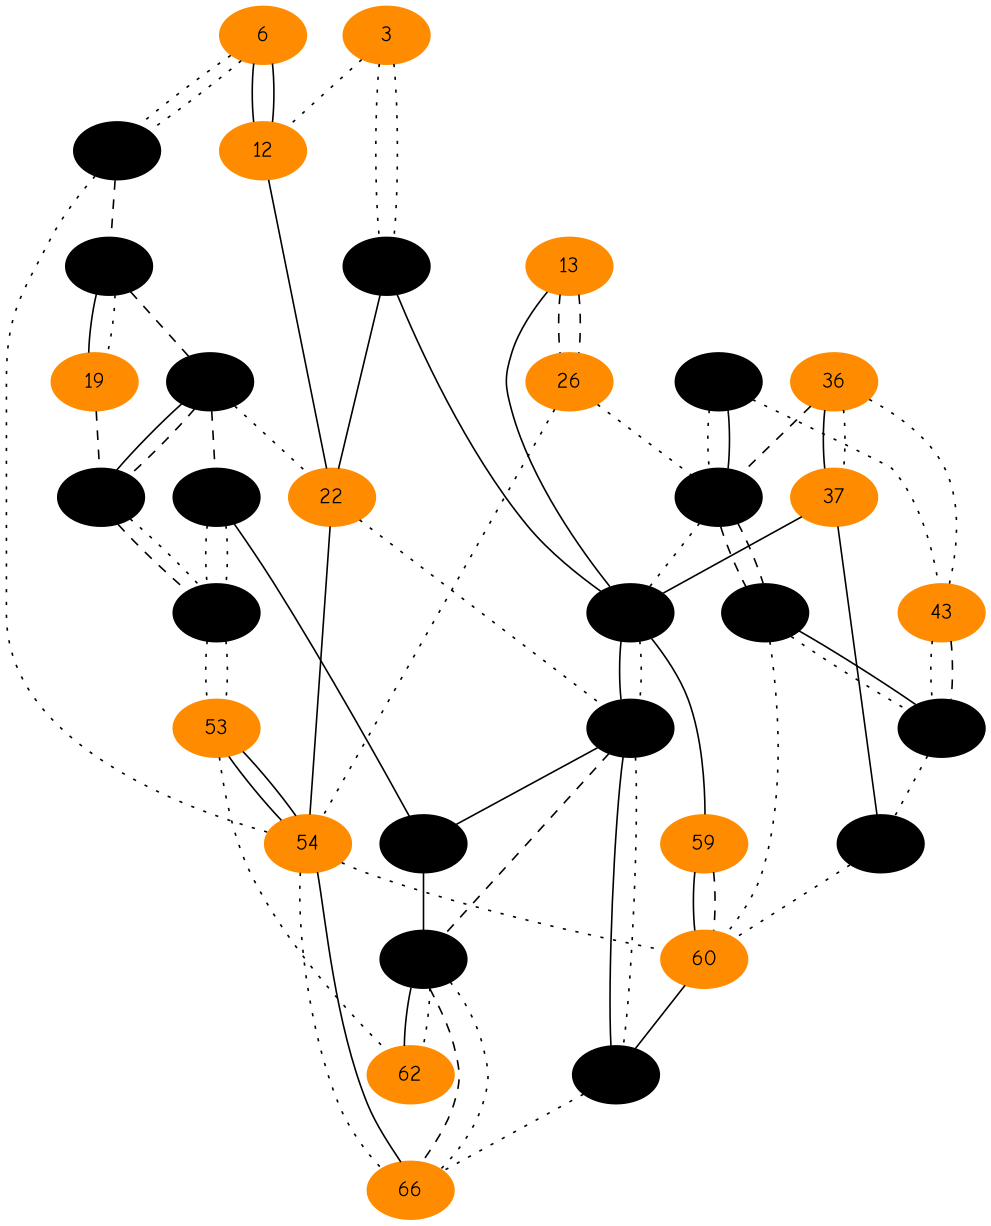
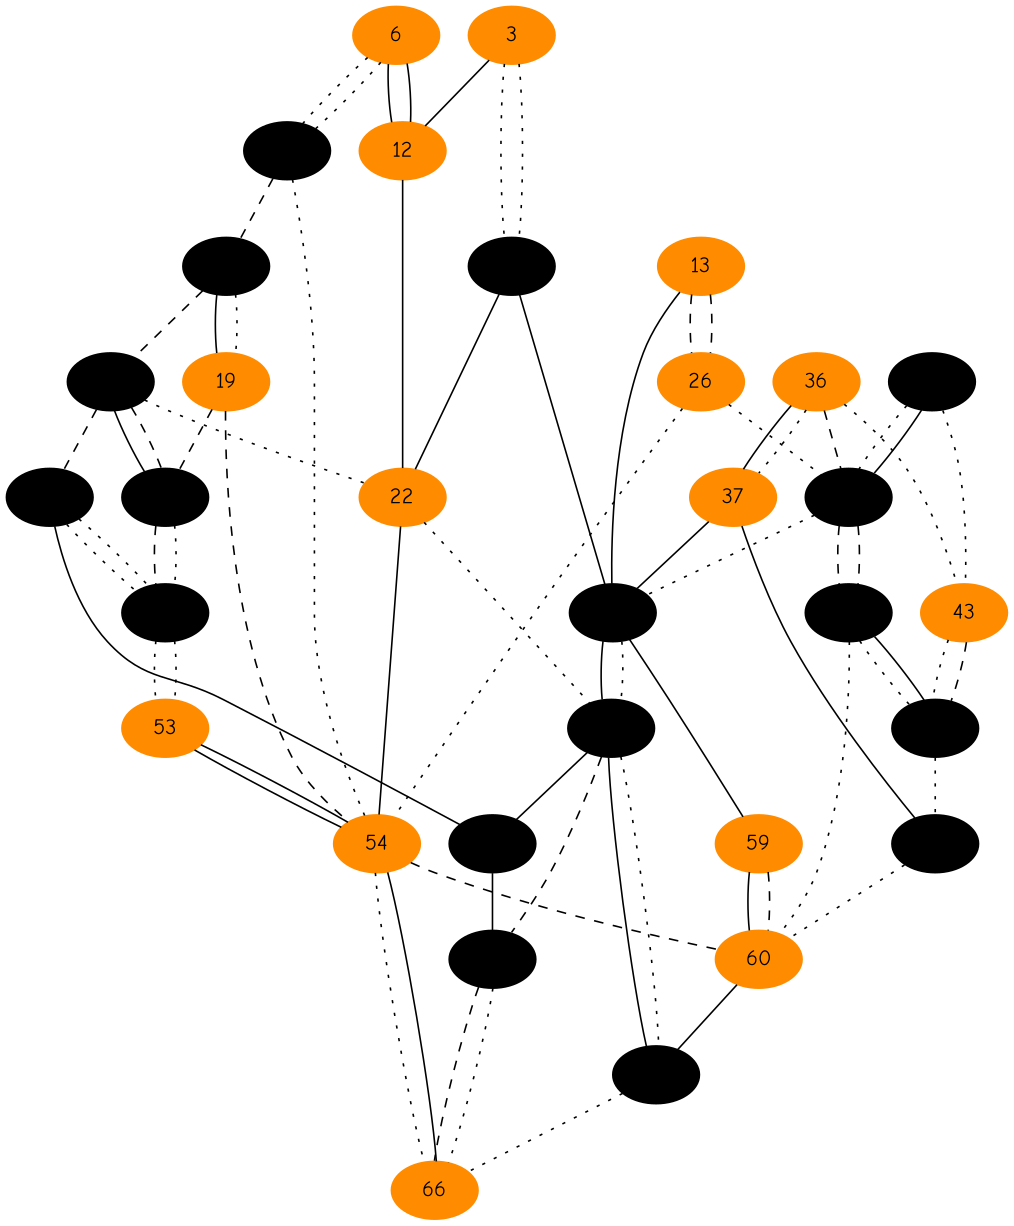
edge "3" -- "12": style dotted -> solid
edge "19" -- "54": added
edge "54" -- "60": style dotted -> dashed
node "62": removed
